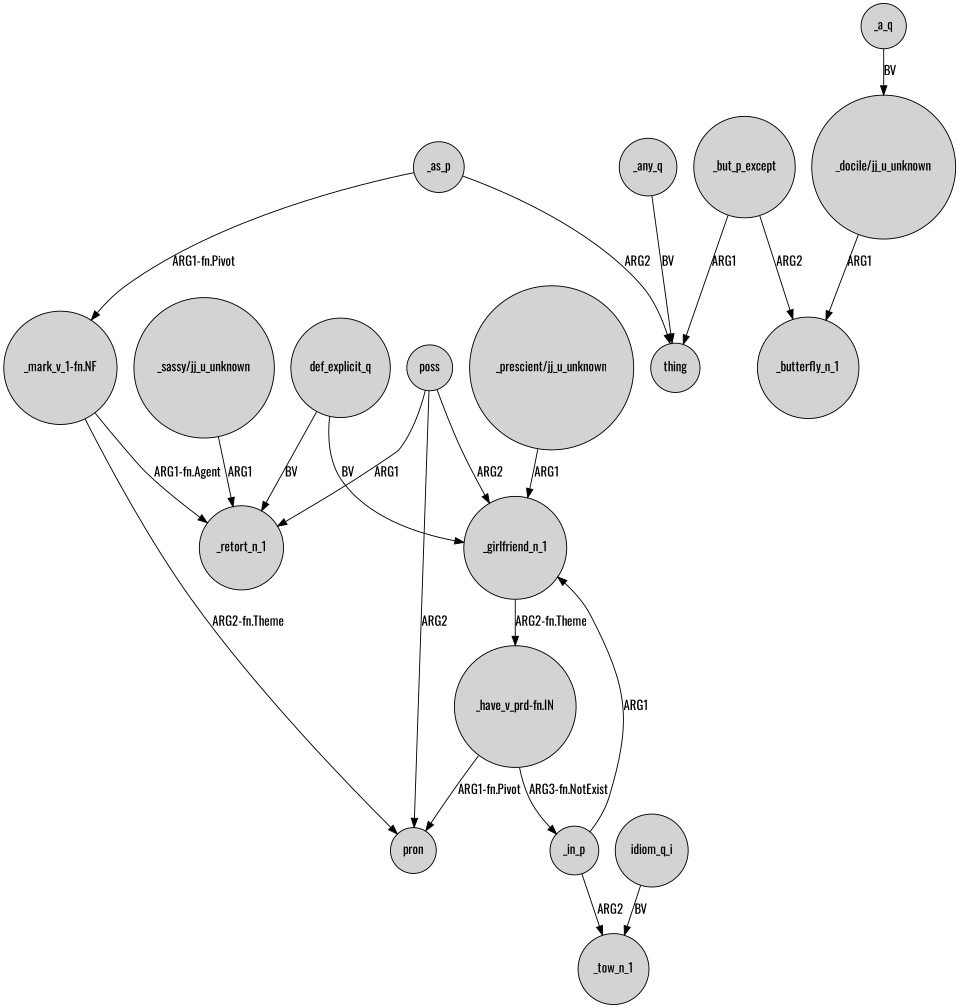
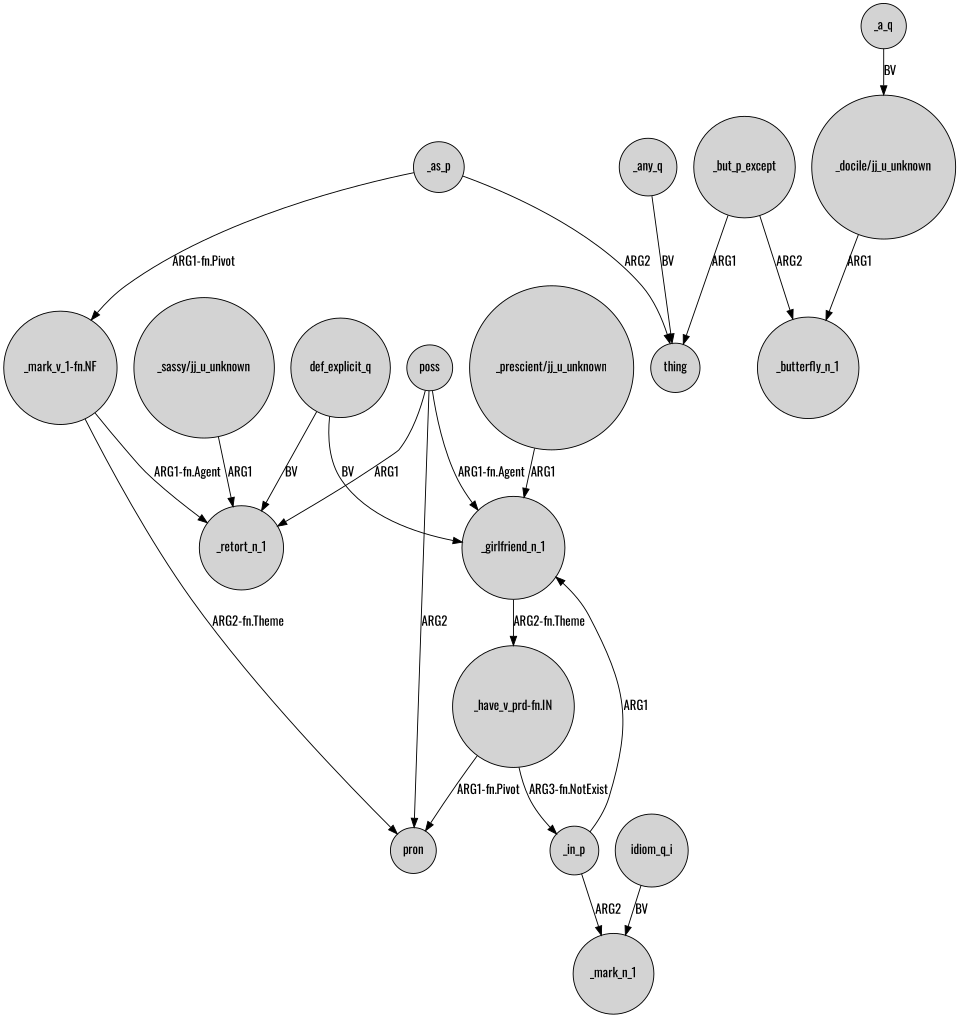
edge "poss" -> "_girlfriend_n_1": label "ARG2" -> "ARG1-fn.Agent"
node "_tow_n_1": label "_tow_n_1" -> "_mark_n_1"
